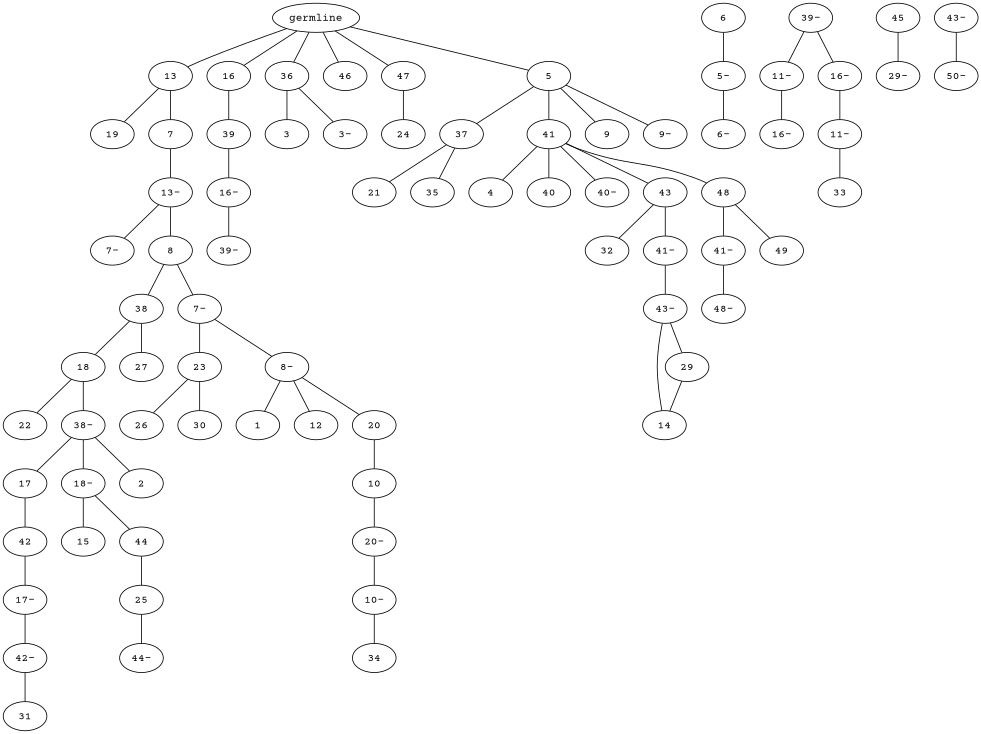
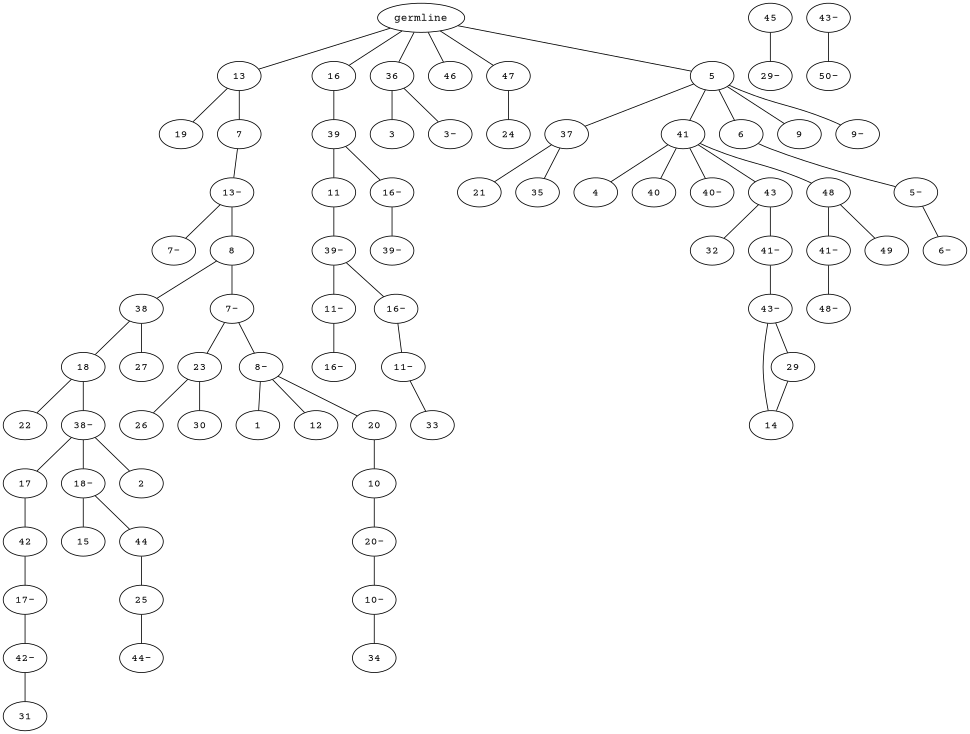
edge "5" -- "6": added
node "11": added
